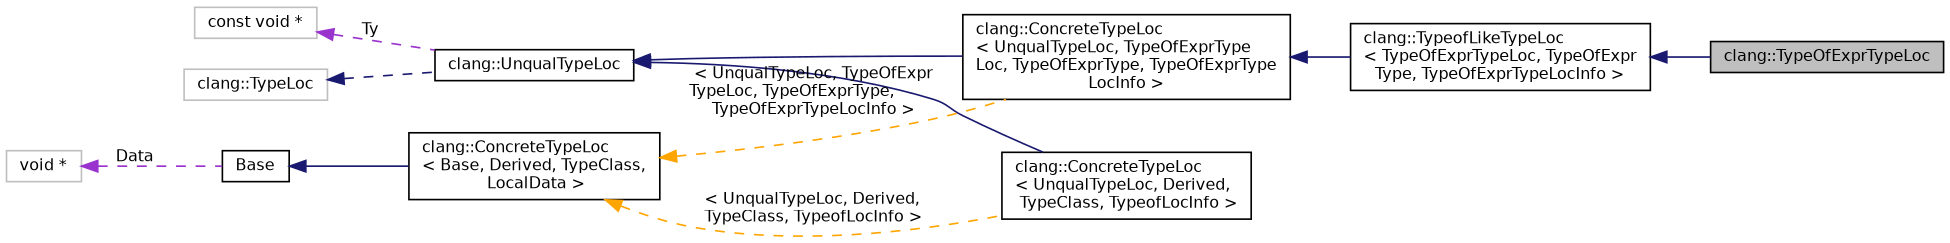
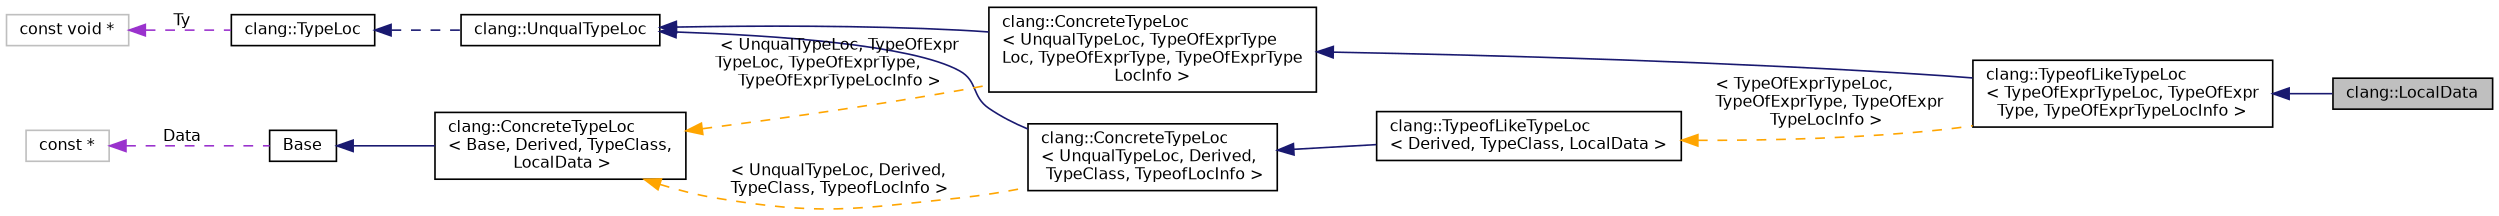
edge "clang::UnqualTypeLoc" -> "const void *": now "clang::TypeLoc" -> "const void *"
node "clang::TypeOfExprTypeLoc": label "clang::TypeOfExprTypeLoc" -> "clang::LocalData"
node "clang::TypeLoc": color grey75 -> black
node "clang::TypeofLikeTypeLoc < Derived, TypeClass, LocalData >": added
node "void *": label "void *" -> "const *"
